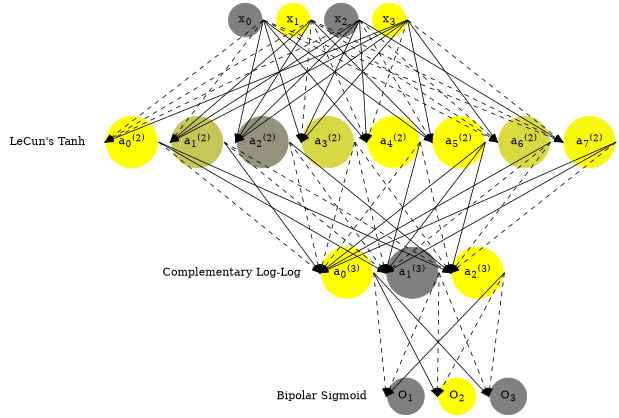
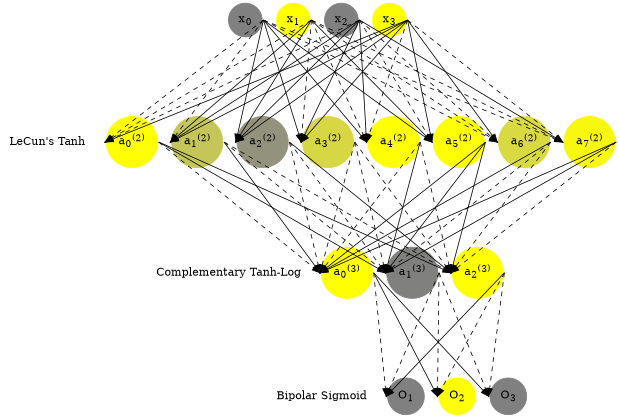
node "Complementary Log-Log": label "Complementary Log-Log" -> "Complementary Tanh-Log"
